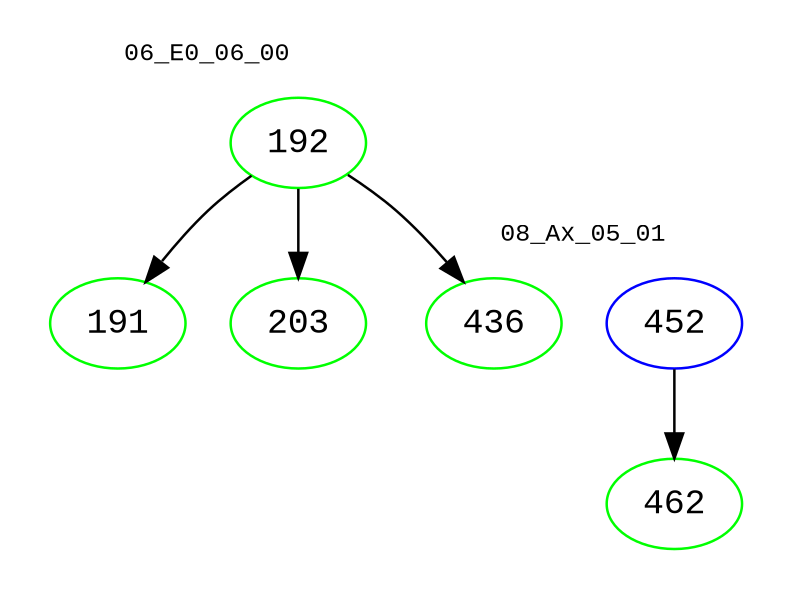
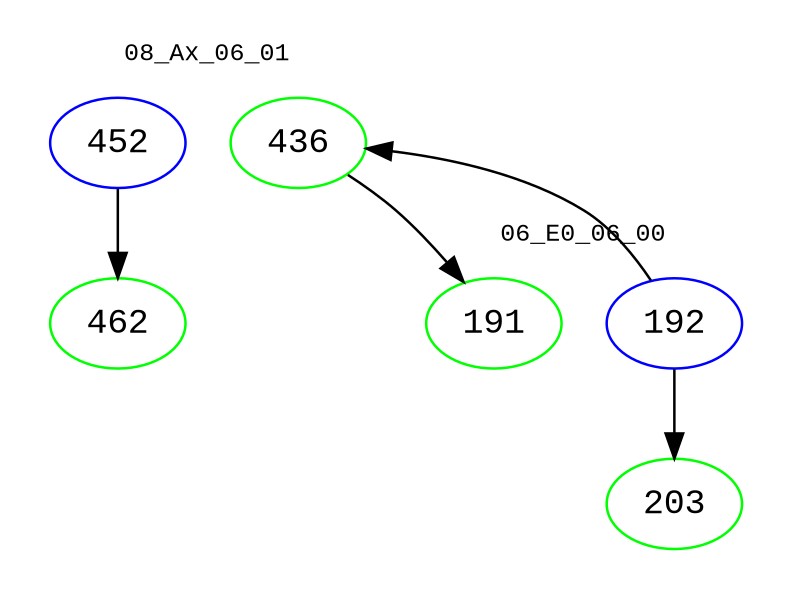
node "192": color green -> blue
edge "192" -> "191": now "436" -> "191"
cluster "08_Ax_05_01": label "08_Ax_05_01" -> "08_Ax_06_01"
